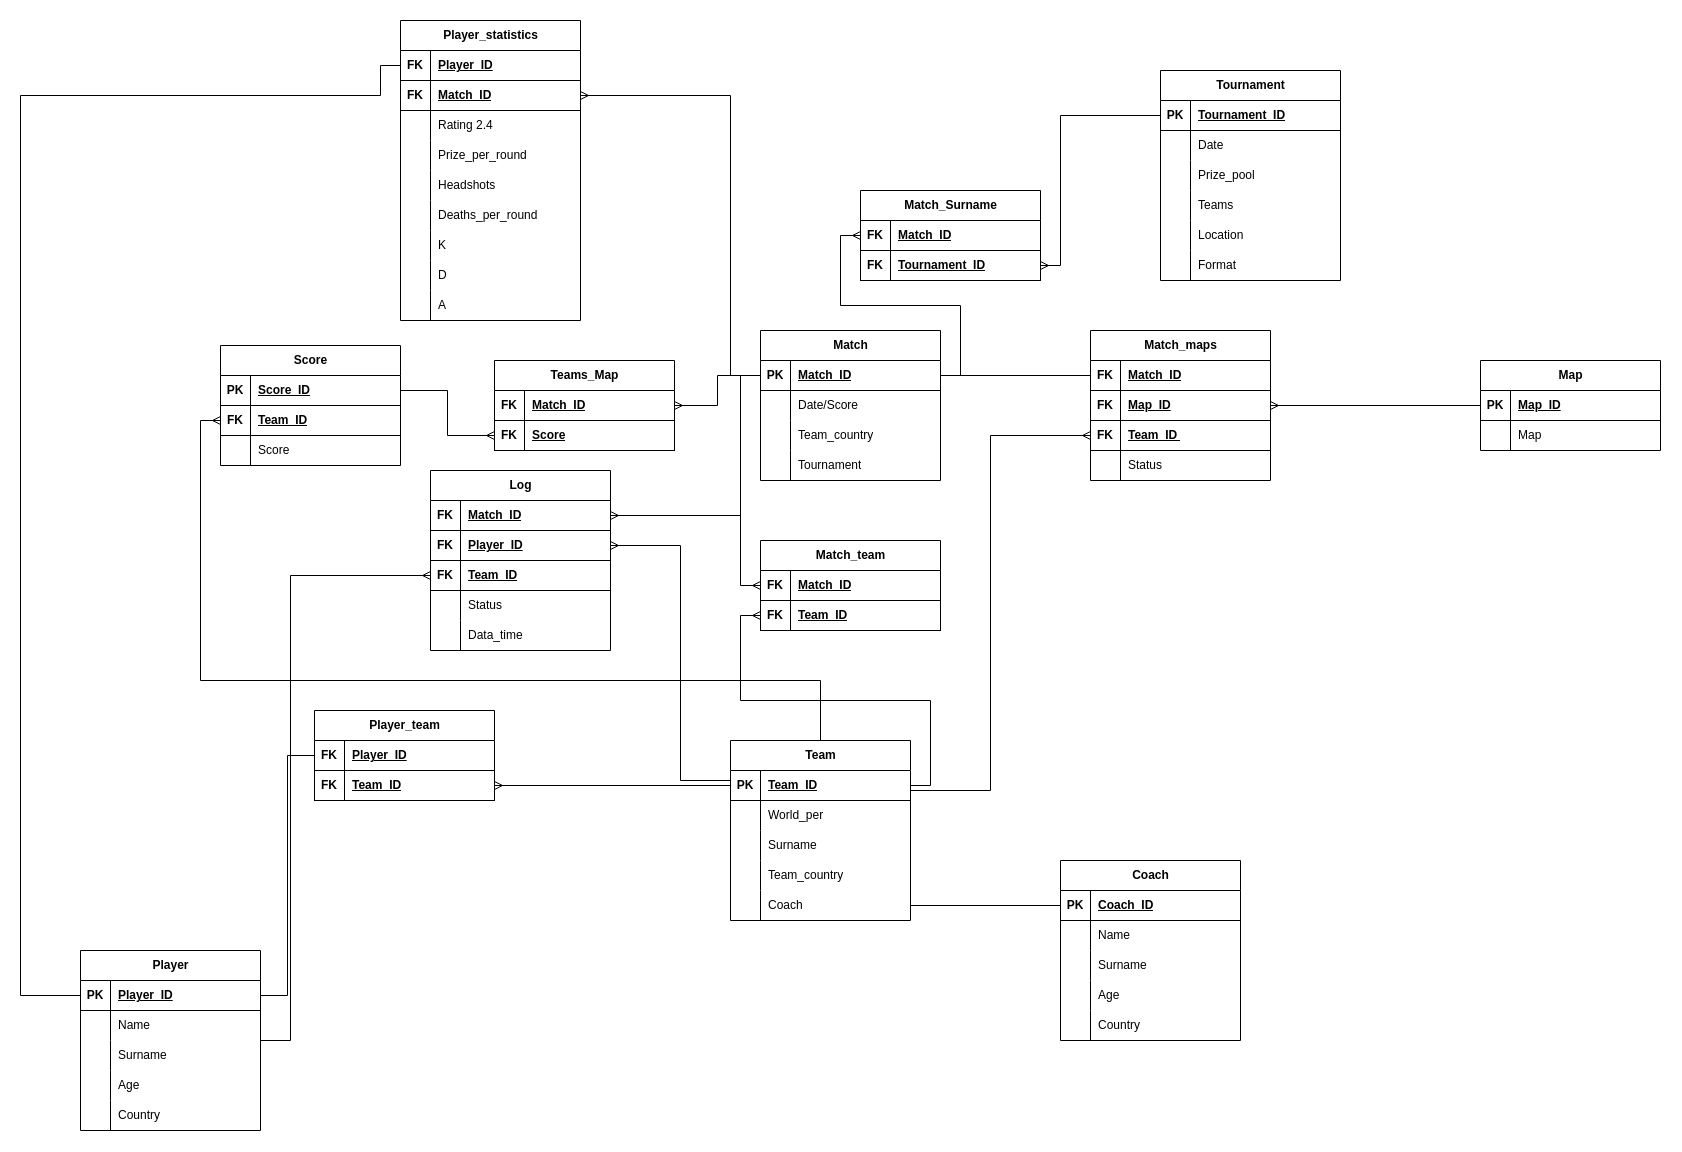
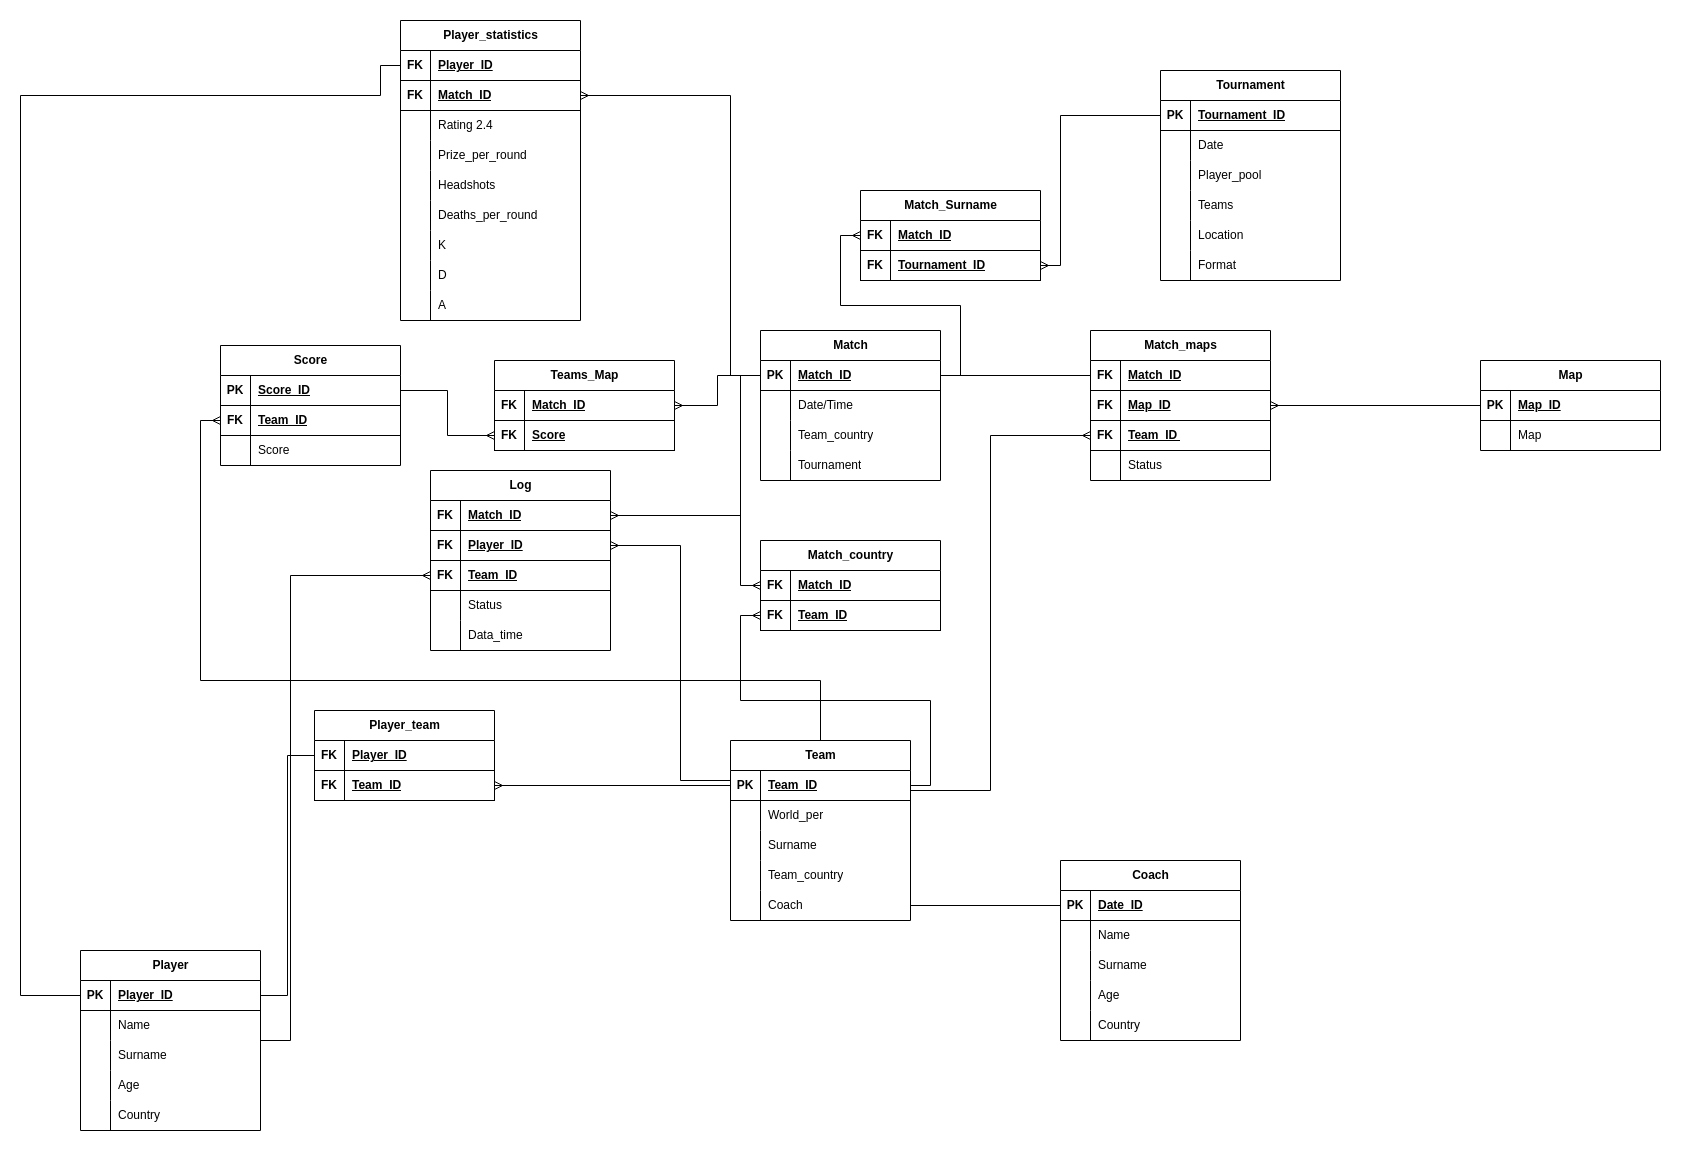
node "Prize_pool": label "Prize_pool" -> "Player_pool"
node "Date/Score": label "Date/Score" -> "Date/Time"
node "Match_team": label "Match_team" -> "Match_country"
node "Coach_ID": label "Coach_ID" -> "Date_ID"
